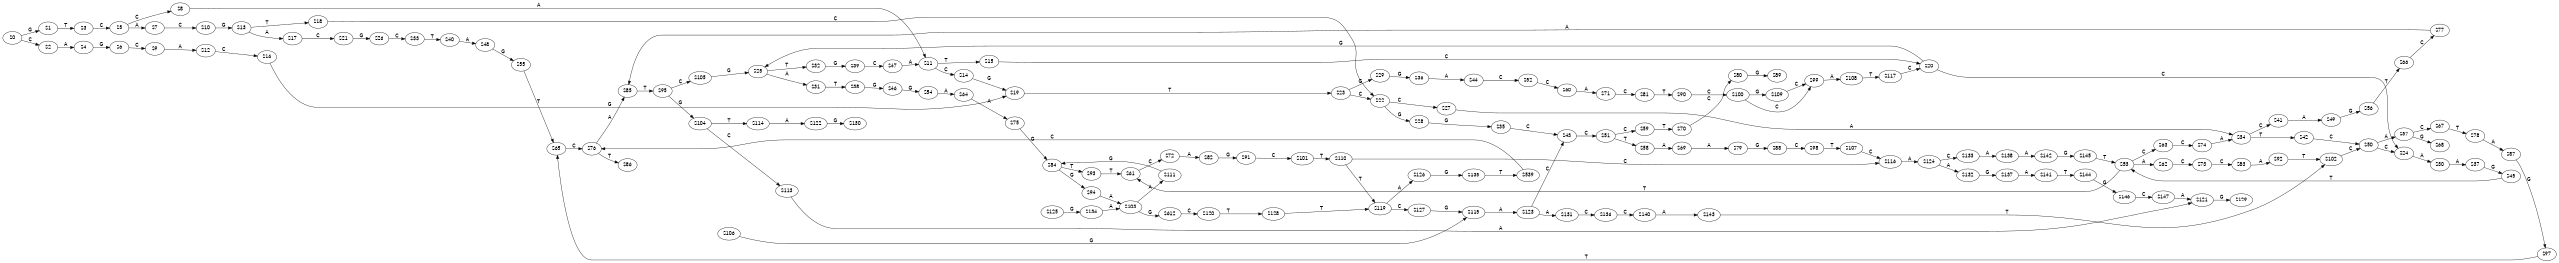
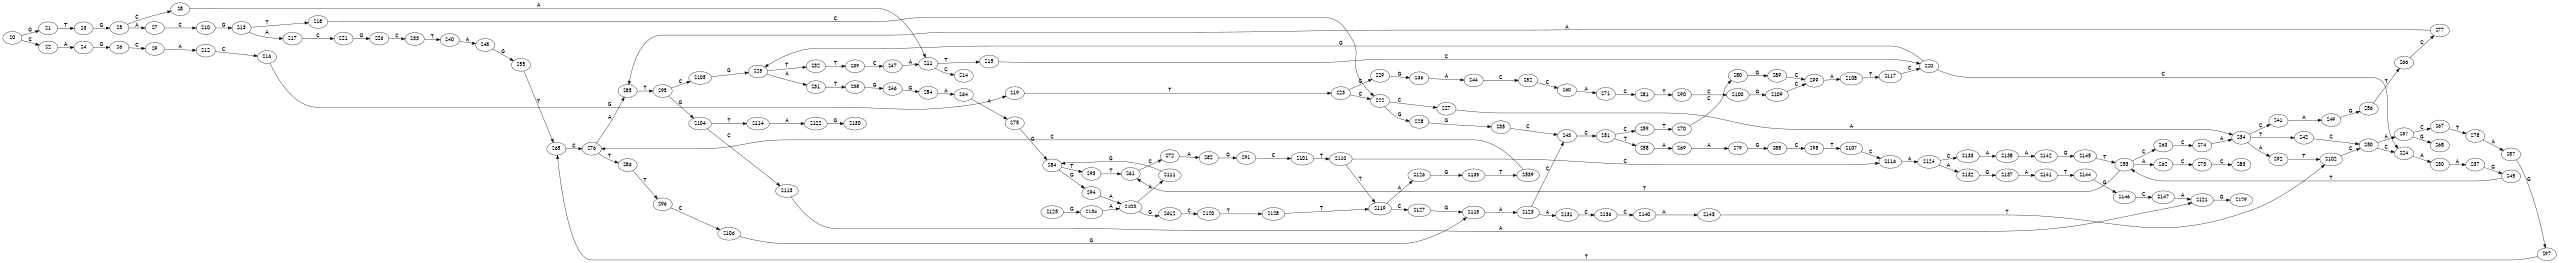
edge "S3" -> "S5": label "C" -> "G"
edge "S32" -> "S39": label "G" -> "T"
edge "S14" -> "S19": removed, label "G"
edge "S100" -> "S99": now "S89" -> "S99"
edge "S83" -> "S92": now "S34" -> "S92"
node "S96": added
